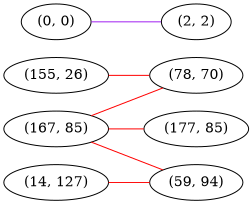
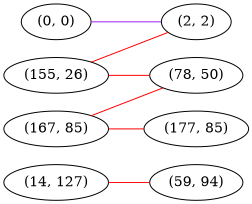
edge "(2, 2)" -- "(155, 26)": added
node "(78, 70)": label "(78, 70)" -> "(78, 50)"
edge "(167, 85)" -- "(59, 94)": removed
